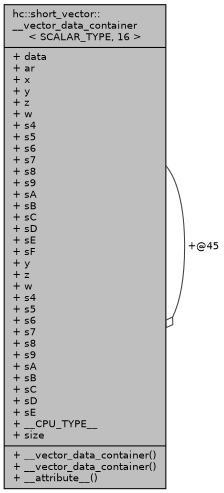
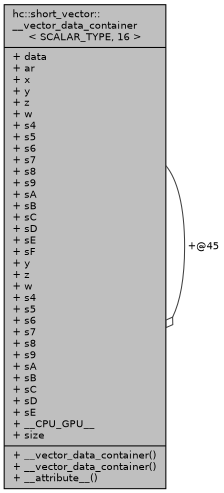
node "hc::short_vector::": text "+ __CPU_TYPE__" -> "+ __CPU_GPU__"
